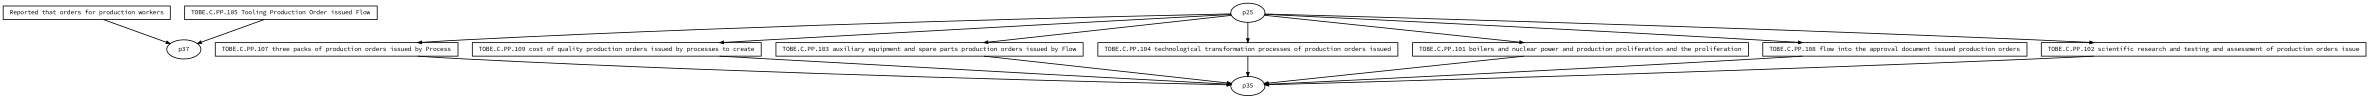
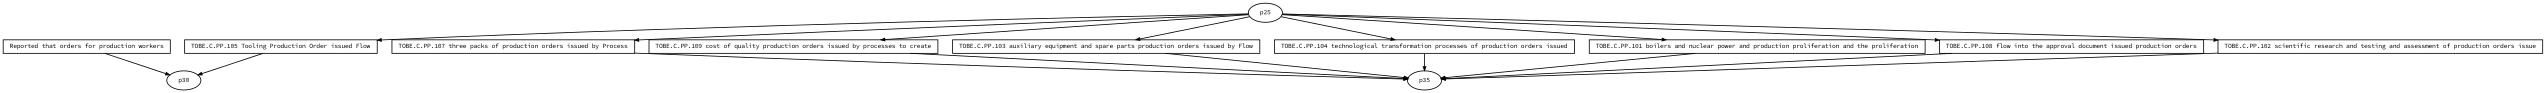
edge "p25" -> "TOBE.C.PP.105 Tooling Production Order issued Flow": added
node "p37": label "p37" -> "p30"
